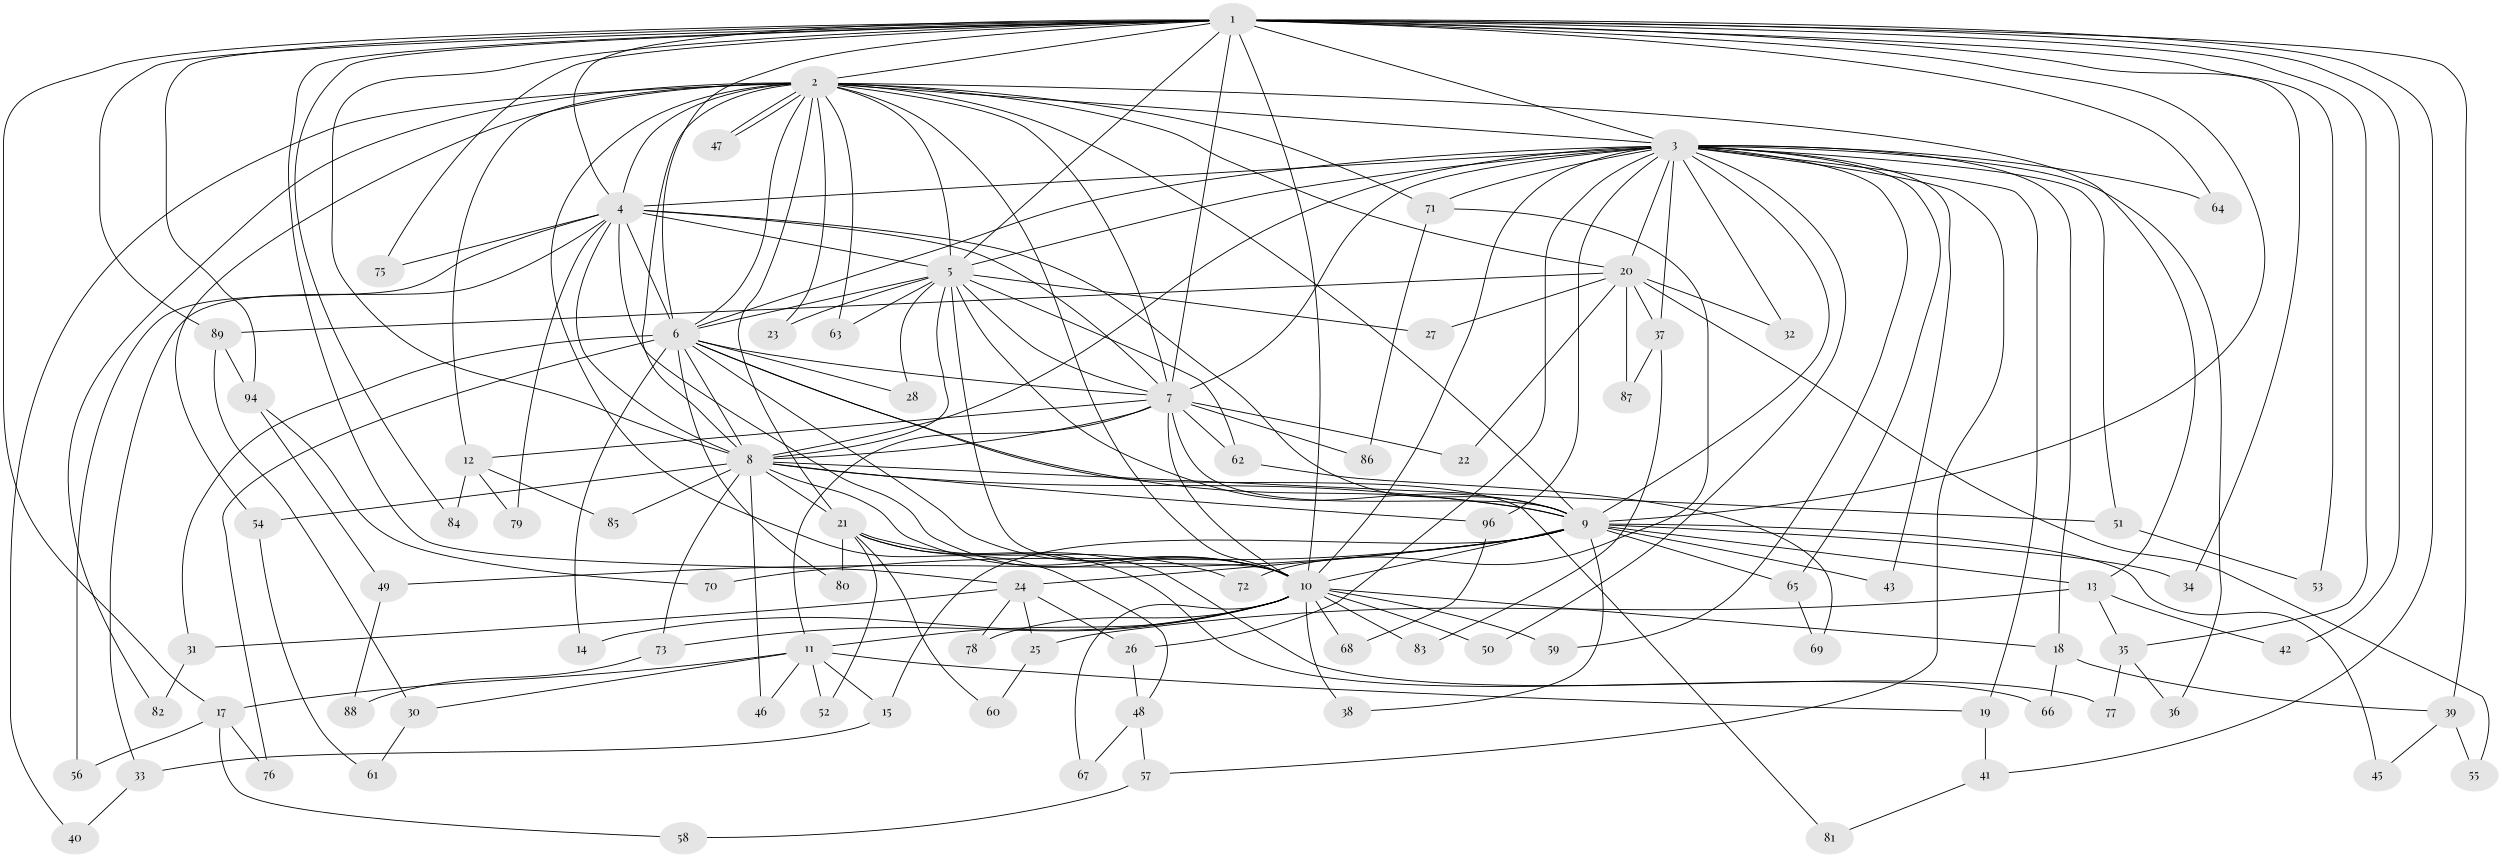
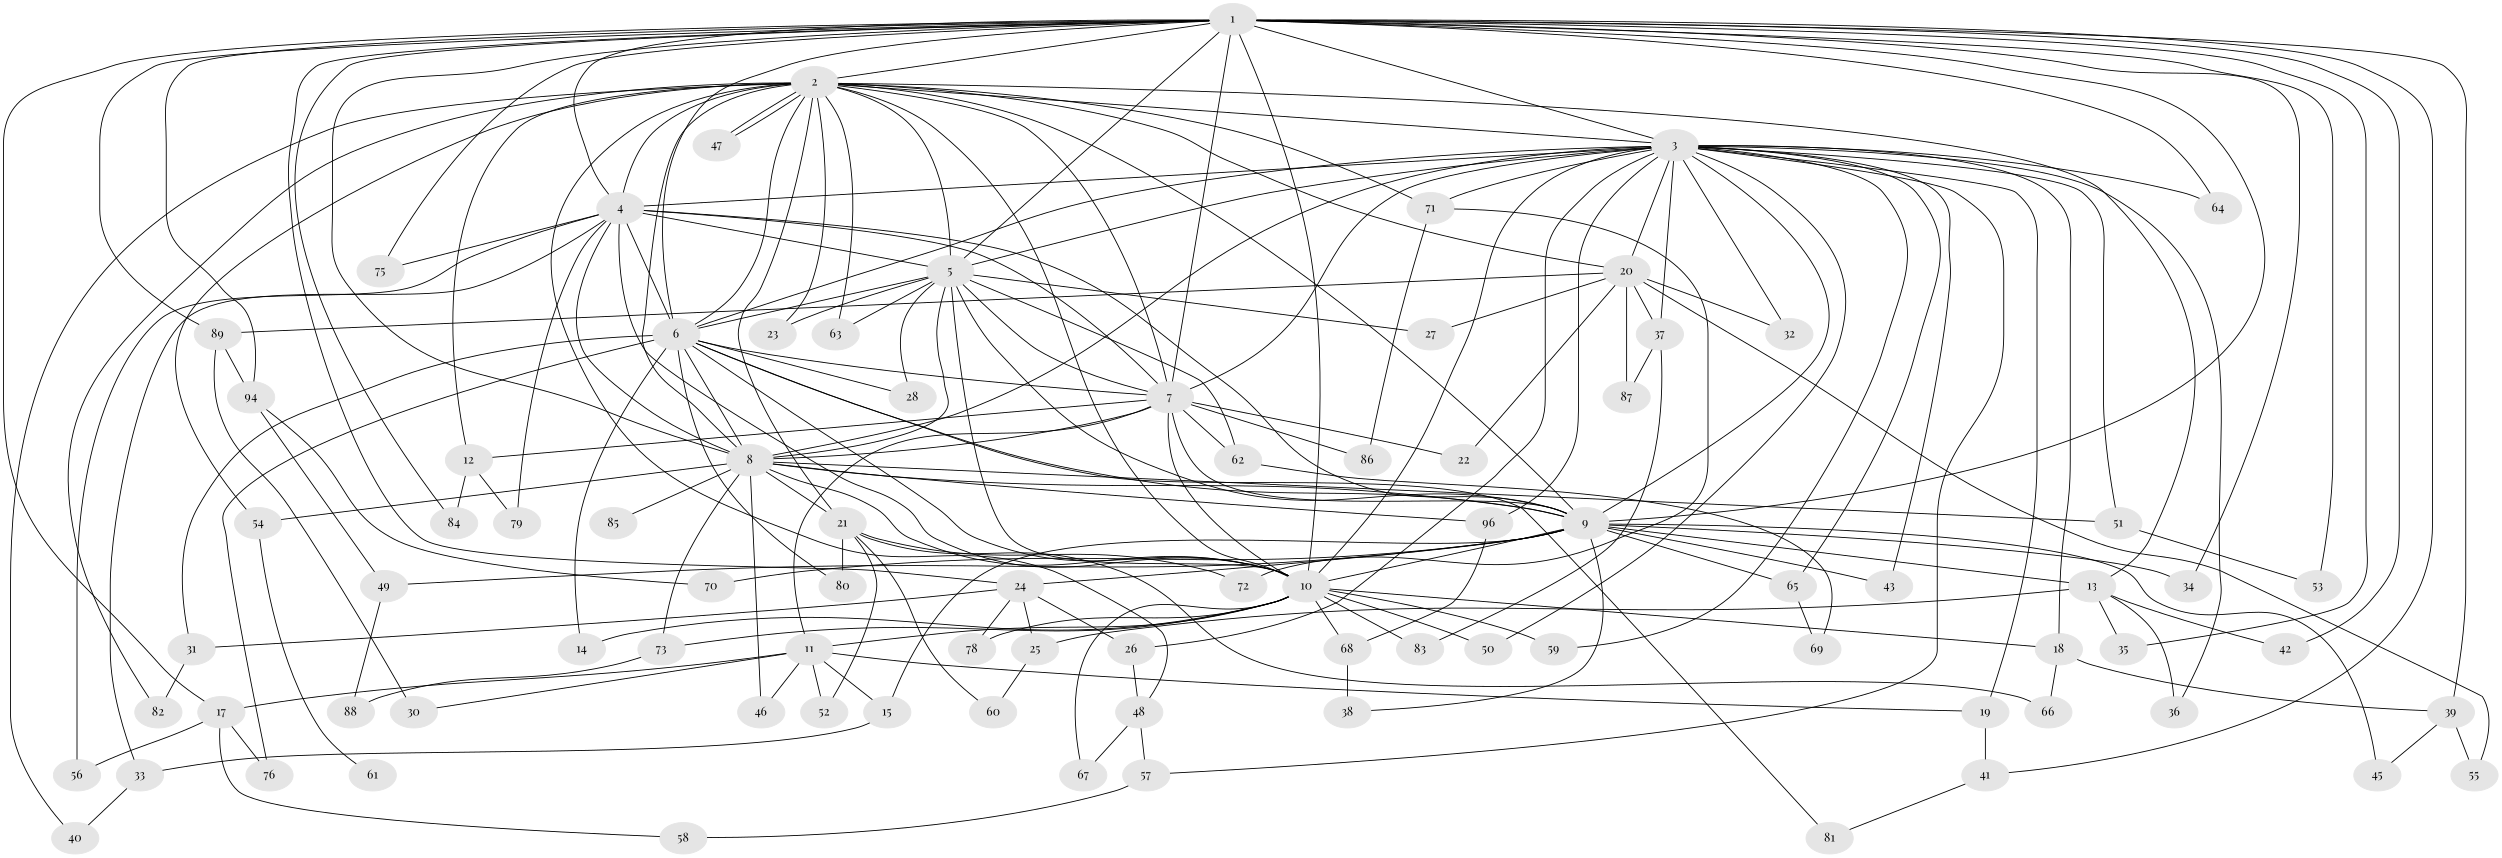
edge "12" -- "85": removed
edge "10" -- "38": now "68" -- "38"
edge "35" -- "36": now "13" -- "36"
node "77": removed
edge "30" -- "61": removed
